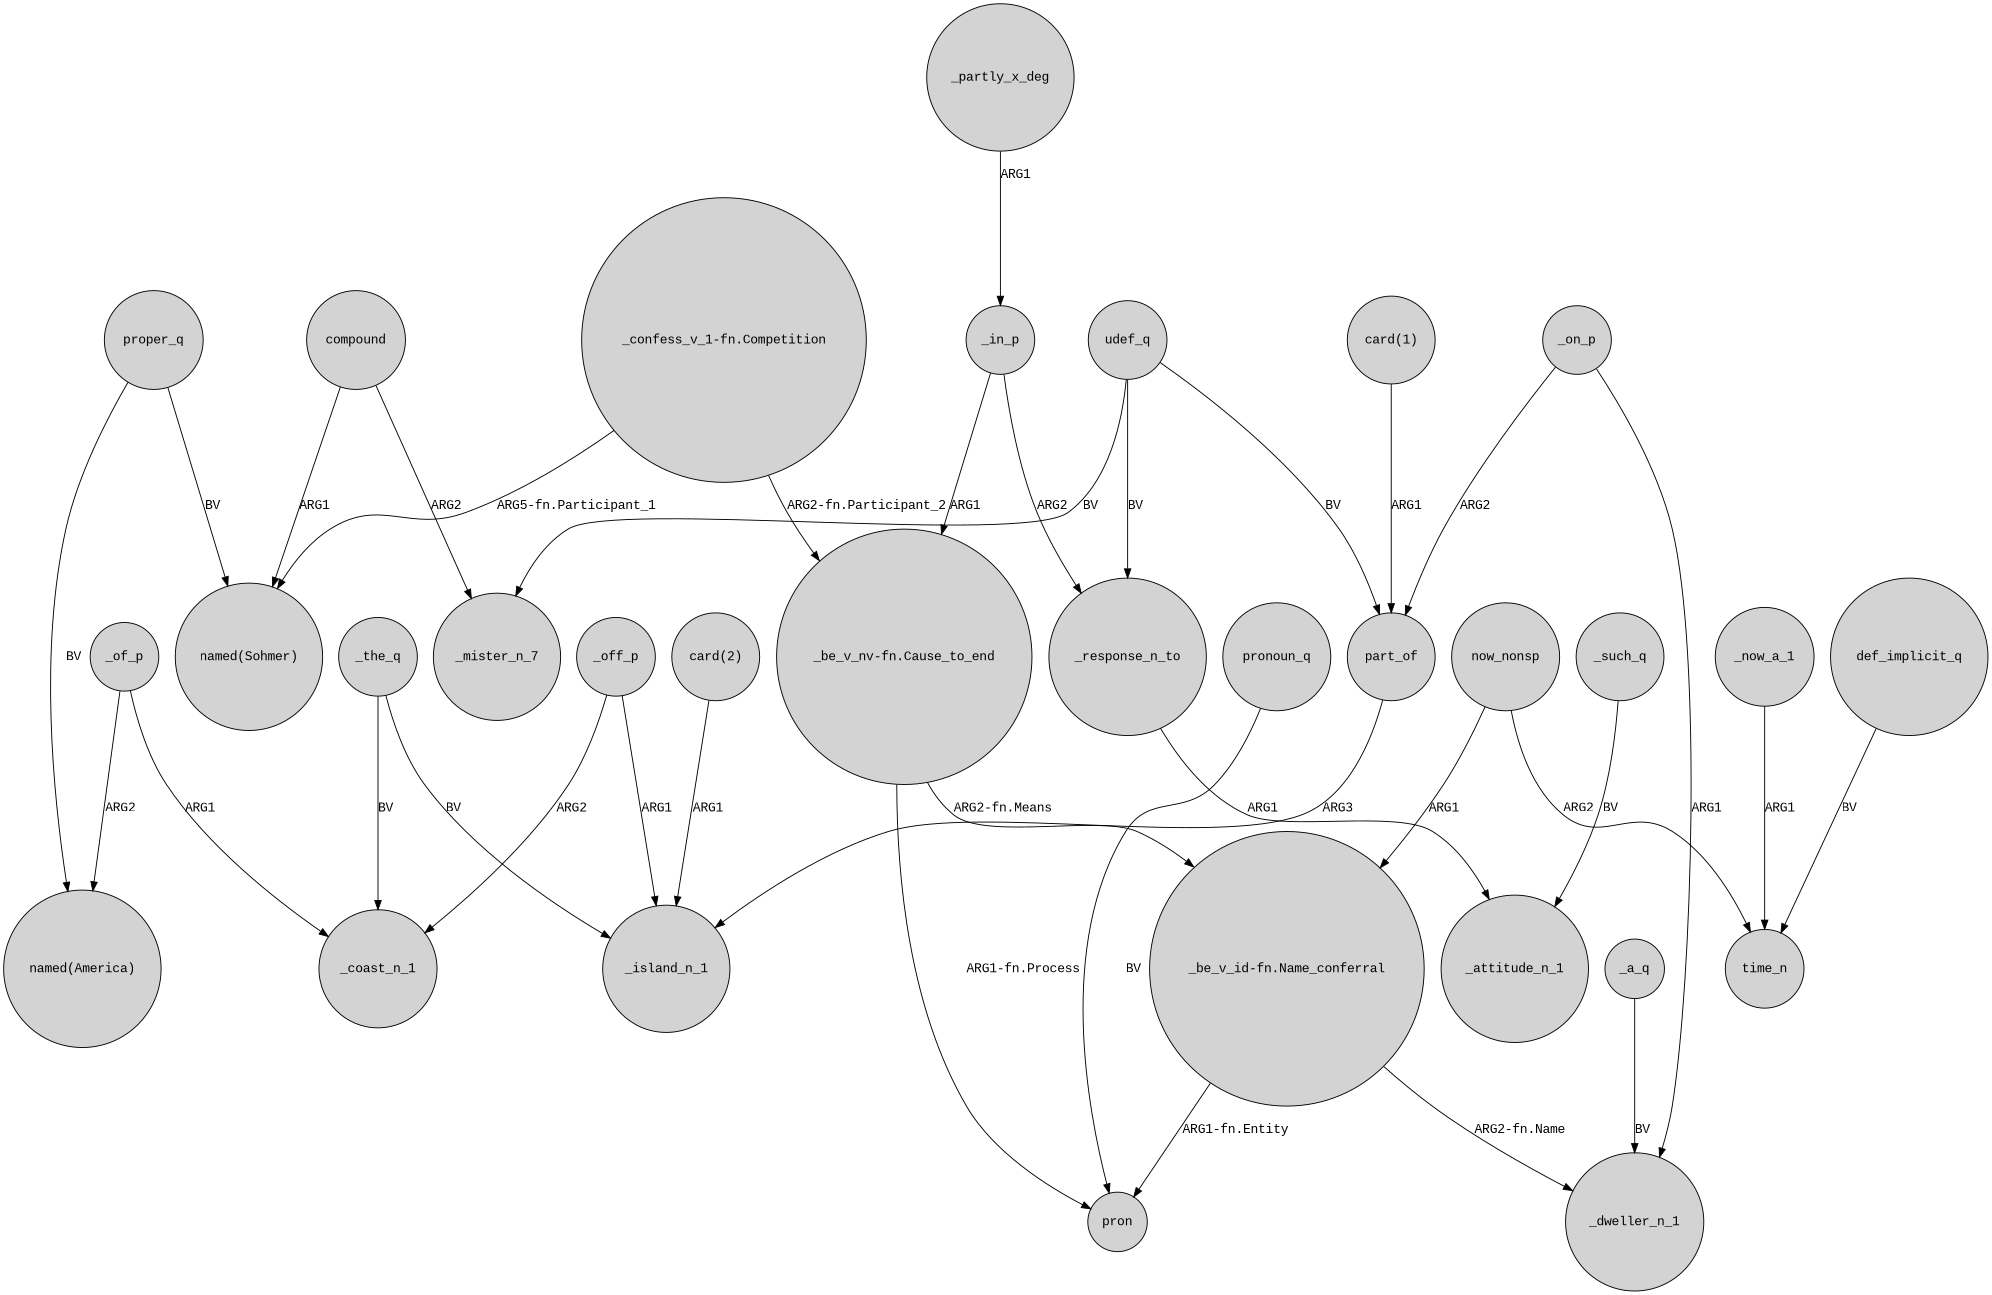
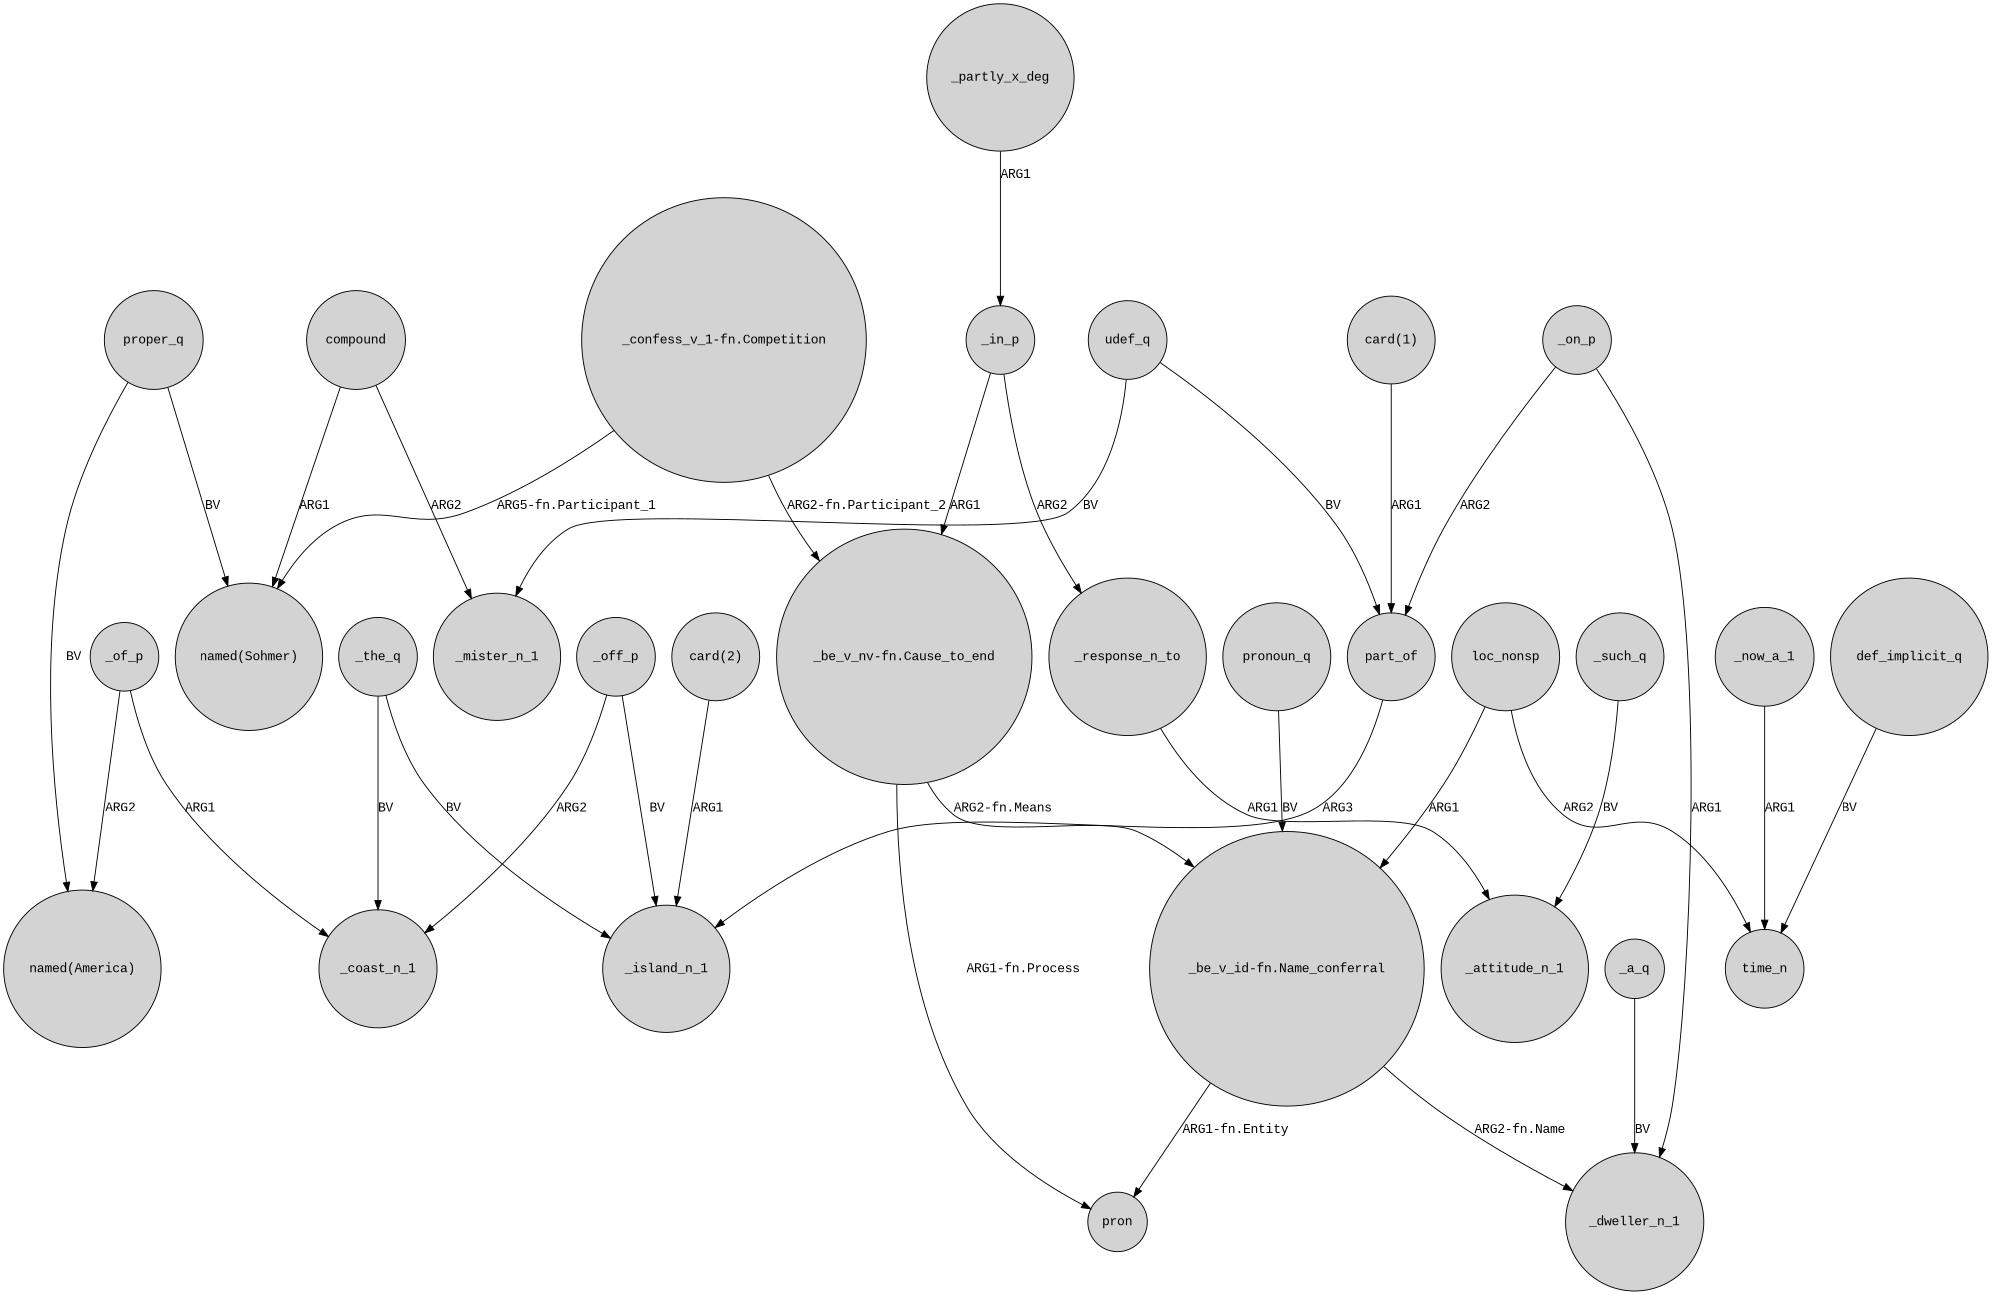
edge "udef_q" -> "_response_n_to": removed, label "BV"
node "_mister_n_7": label "_mister_n_7" -> "_mister_n_1"
node "now_nonsp": label "now_nonsp" -> "loc_nonsp"
edge "_off_p" -> "_island_n_1": label "ARG1" -> "BV"
edge "pronoun_q" -> "pron": now "pronoun_q" -> "_be_v_id-fn.Name_conferral"
